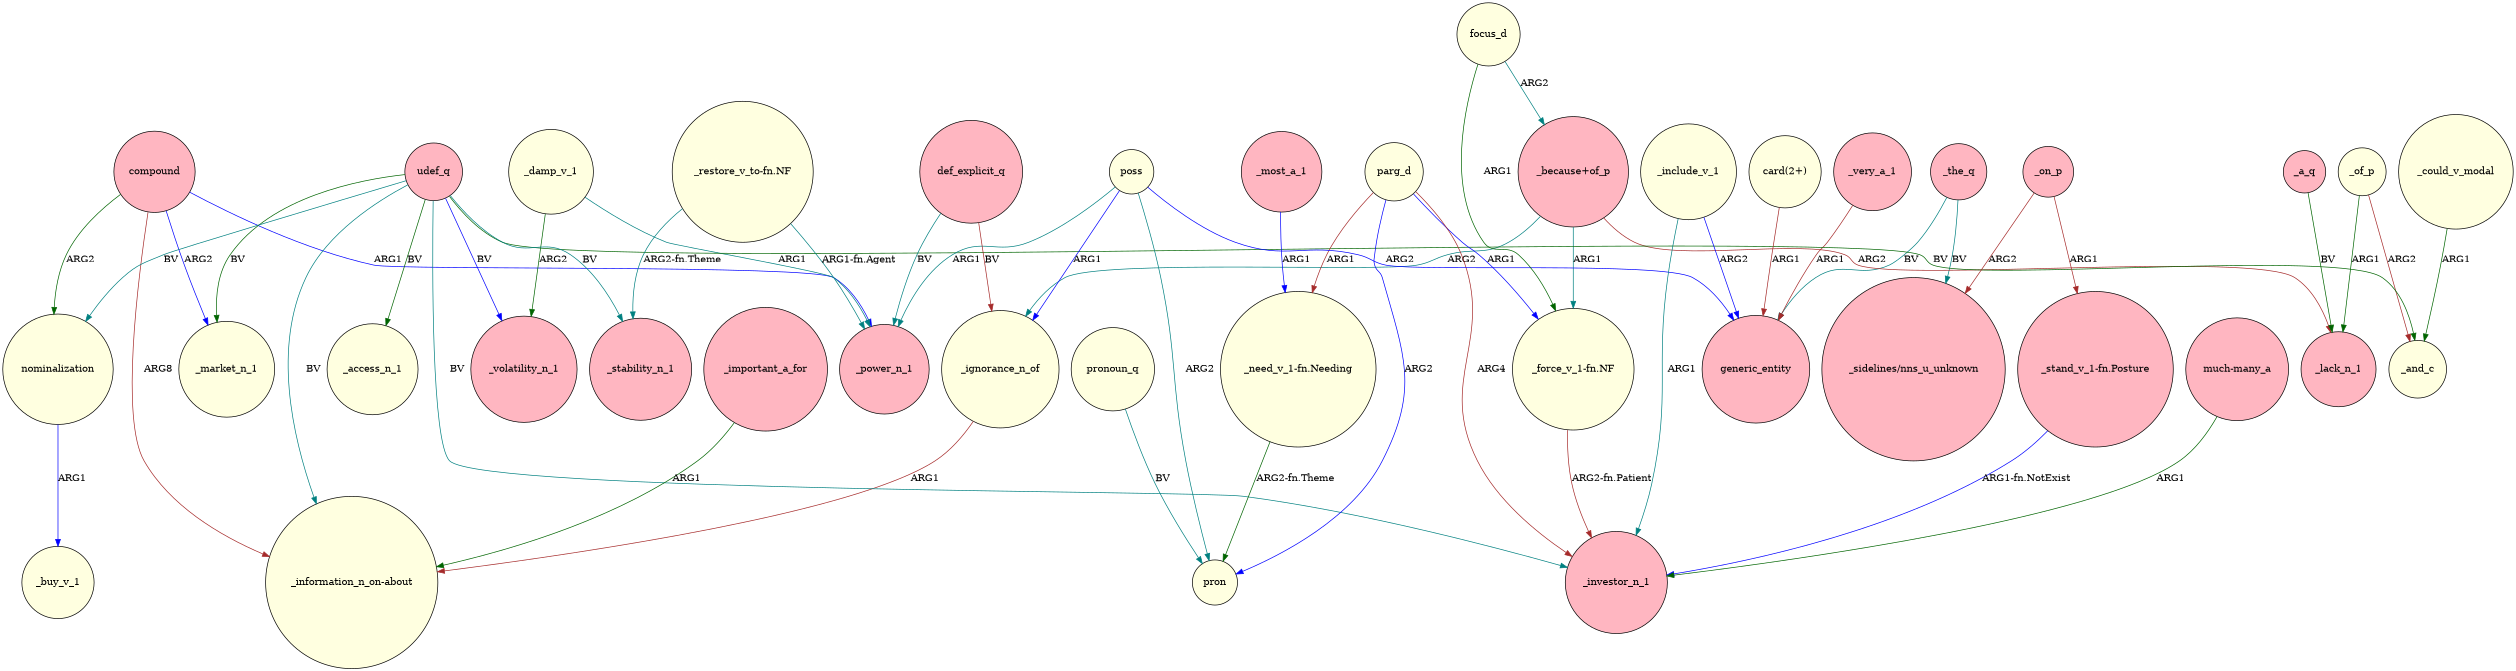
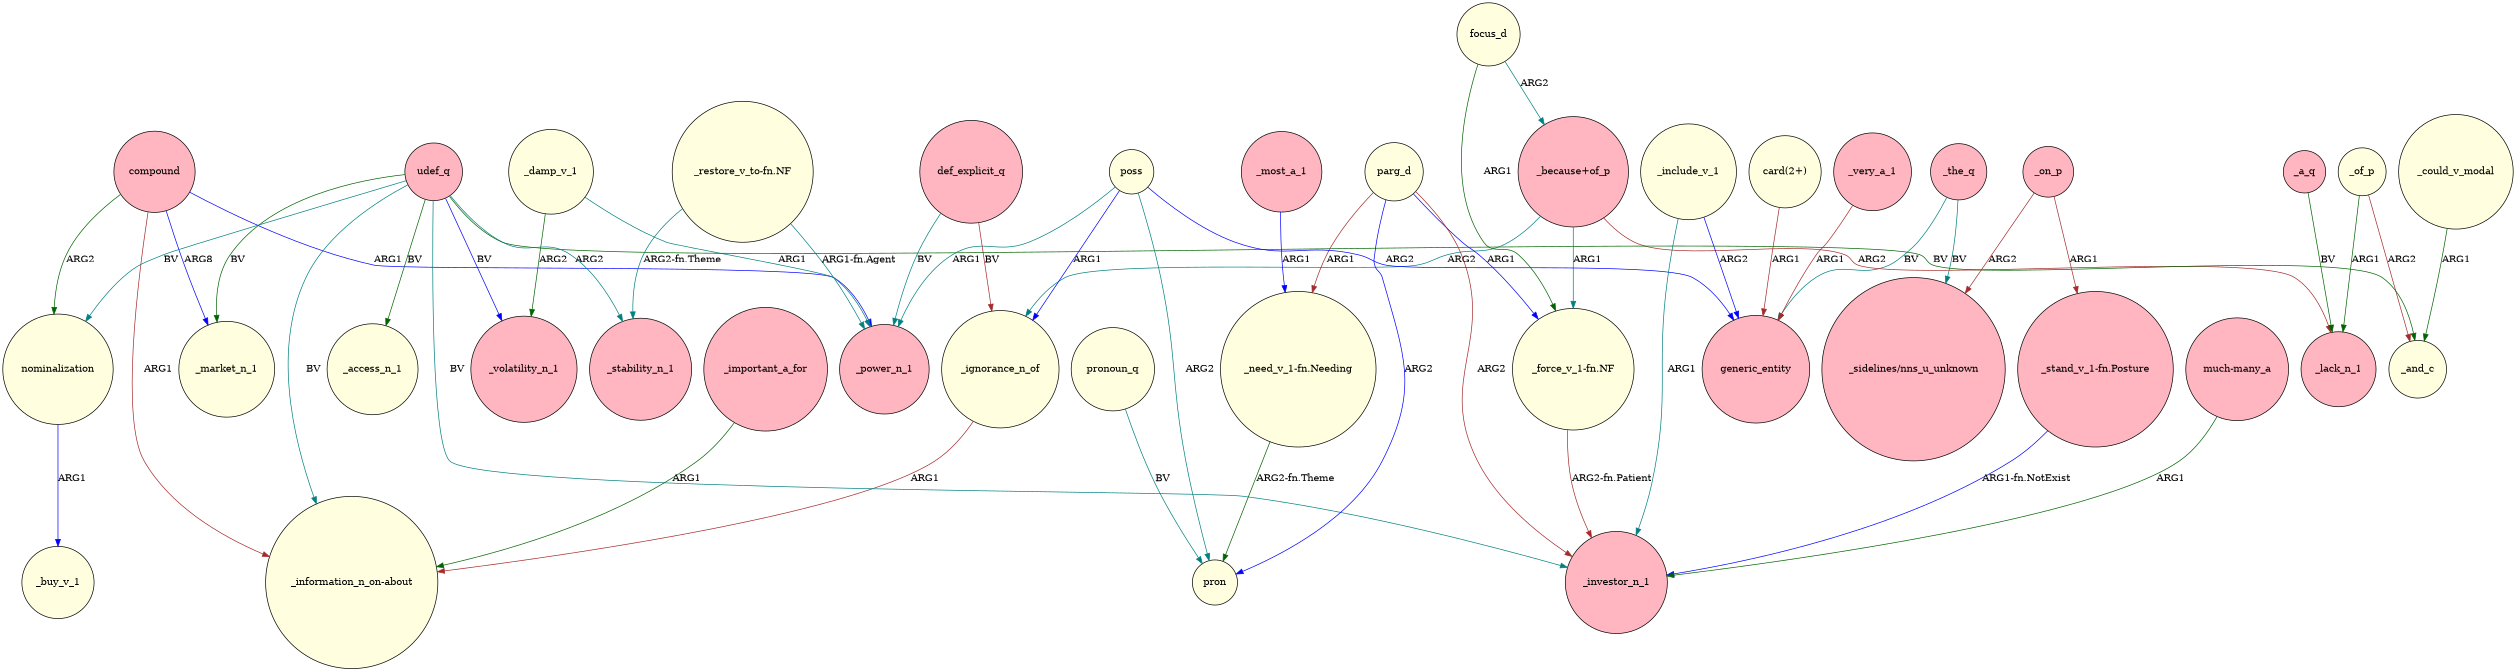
edge "compound" -> "_market_n_1": label "ARG2" -> "ARG8"
edge "udef_q" -> "_stability_n_1": label "BV" -> "ARG2"
edge "compound" -> "_information_n_on-about": label "ARG8" -> "ARG1"
edge "parg_d" -> "_investor_n_1": label "ARG4" -> "ARG2"
